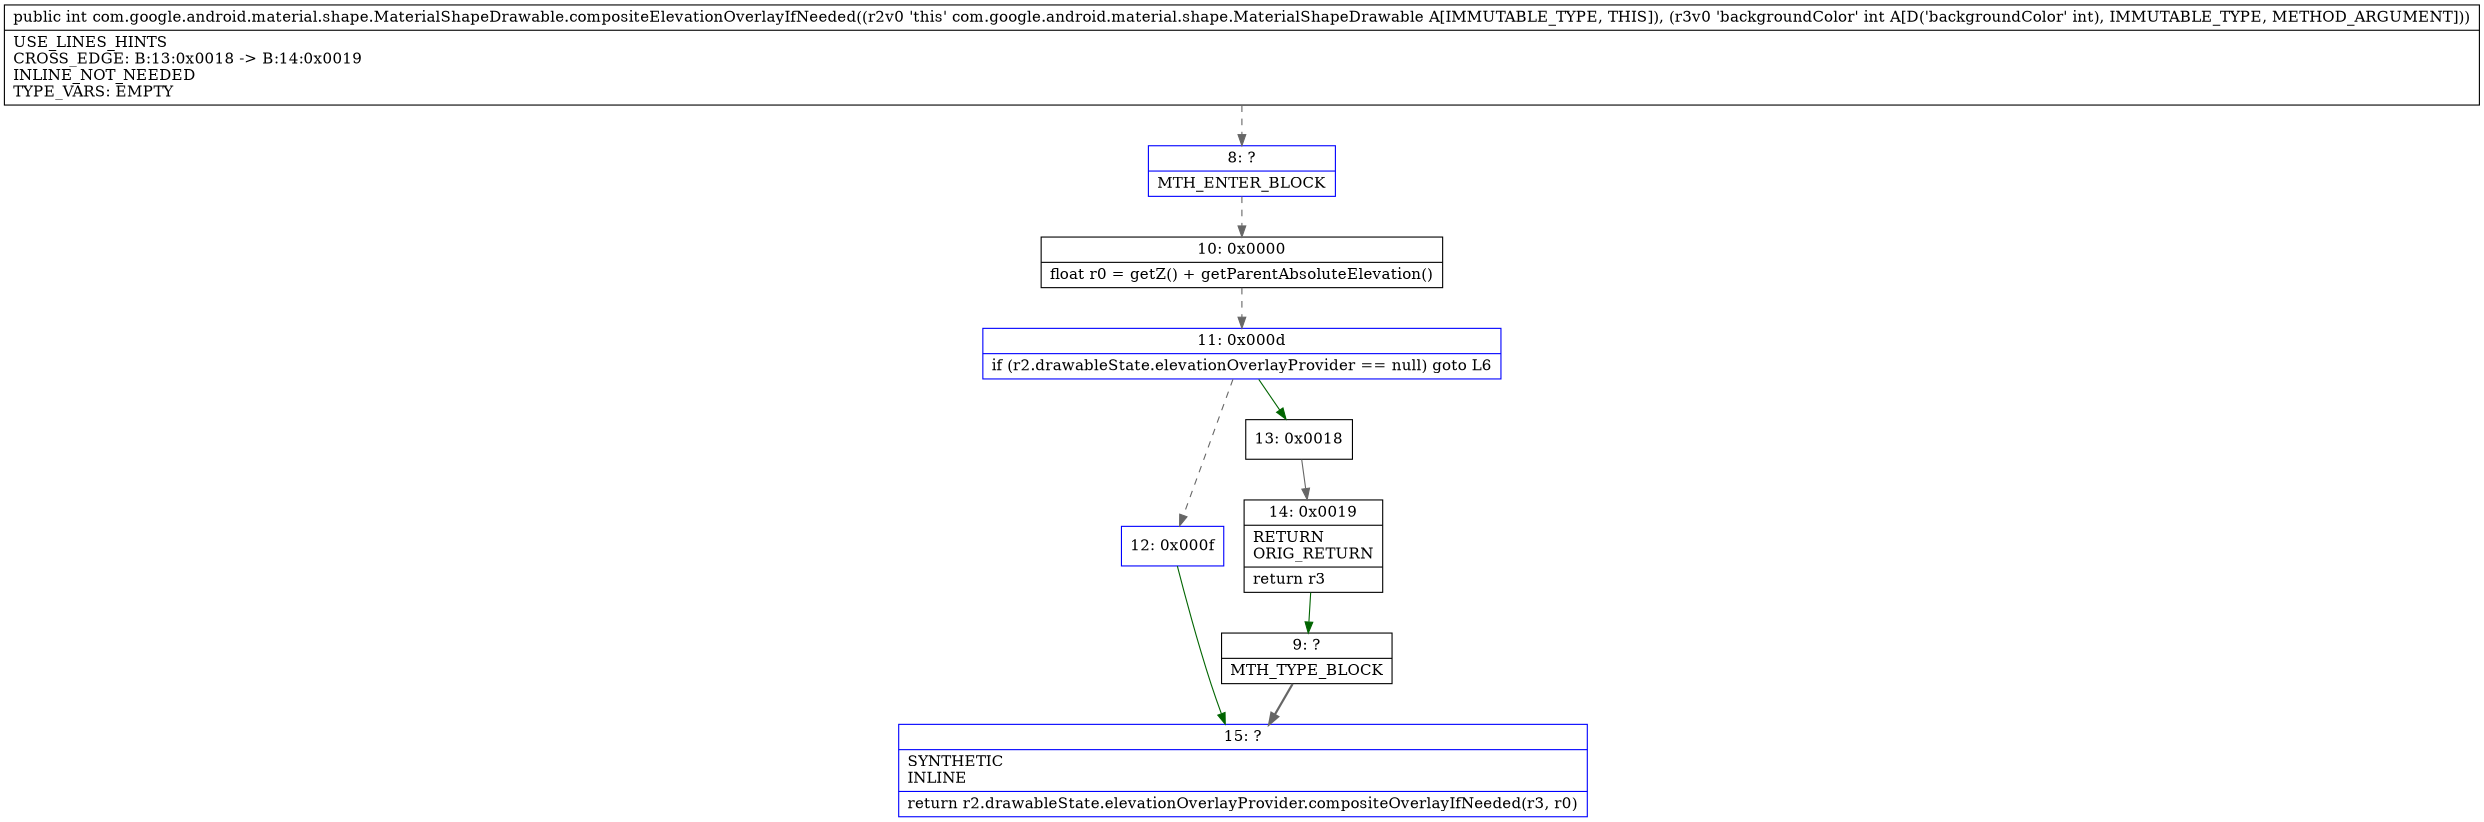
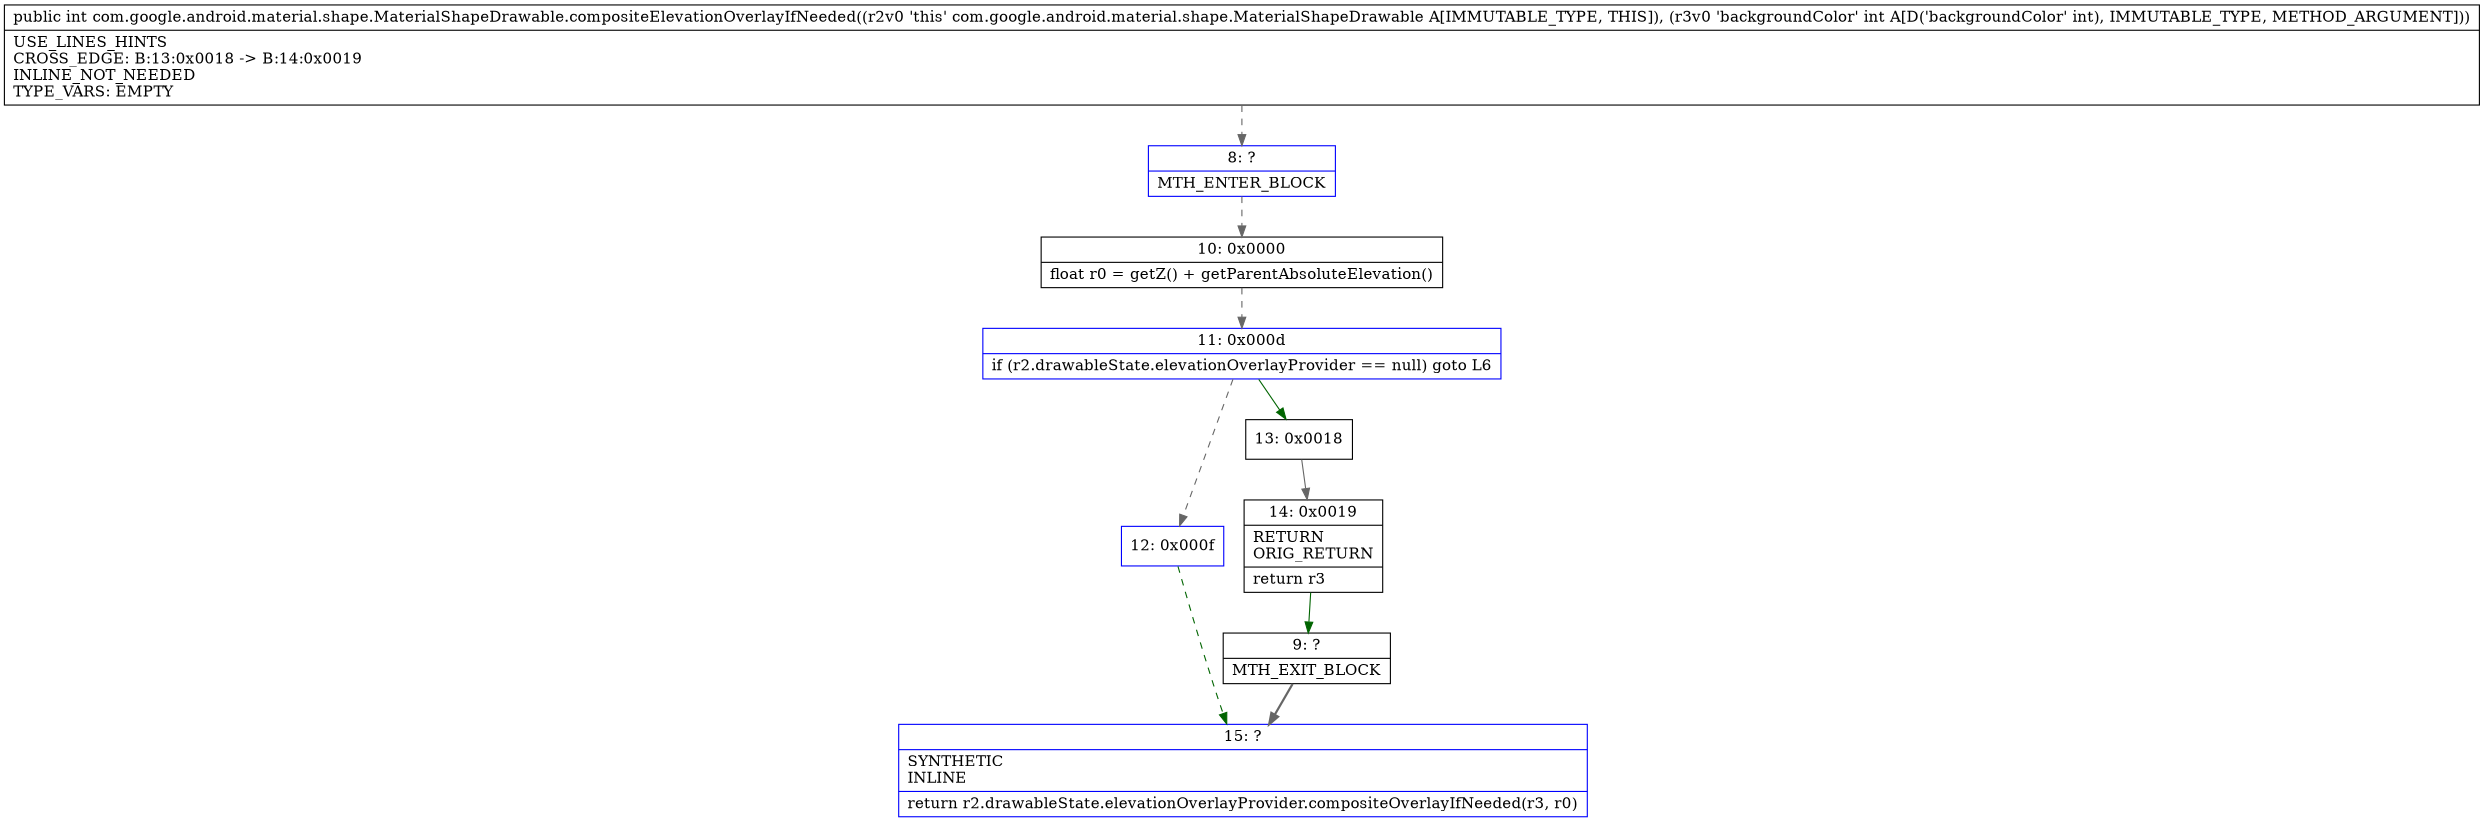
edge "12: 0x000f" -> "15: ?": style solid -> dashed
node "9: ?": text "MTH_TYPE_BLOCK" -> "MTH_EXIT_BLOCK"
